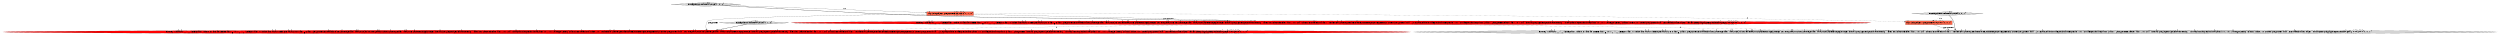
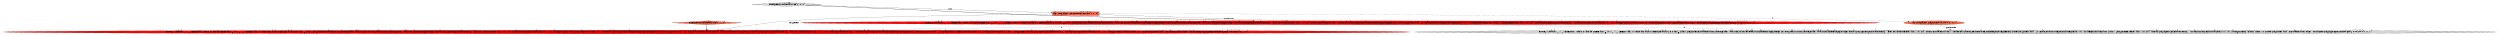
node "testInnerJoinOnTwoInlineDataSources['0', '0', '1']": removed
node "testLeftJoinOnTwoInlineDataSources['0', '1', '0']": fillcolor lightgray -> tomato
node "Map<String,Object> queryContext@@@2@@@['0', '0', '1']": shape box -> ellipse
